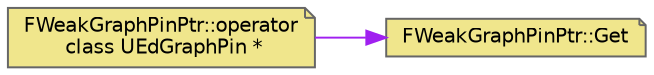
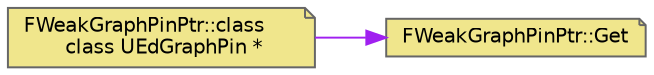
node "FWeakGraphPinPtr::operator class UEdGraphPin *": label "FWeakGraphPinPtr::operator class UEdGraphPin *" -> "FWeakGraphPinPtr::class class UEdGraphPin *"
